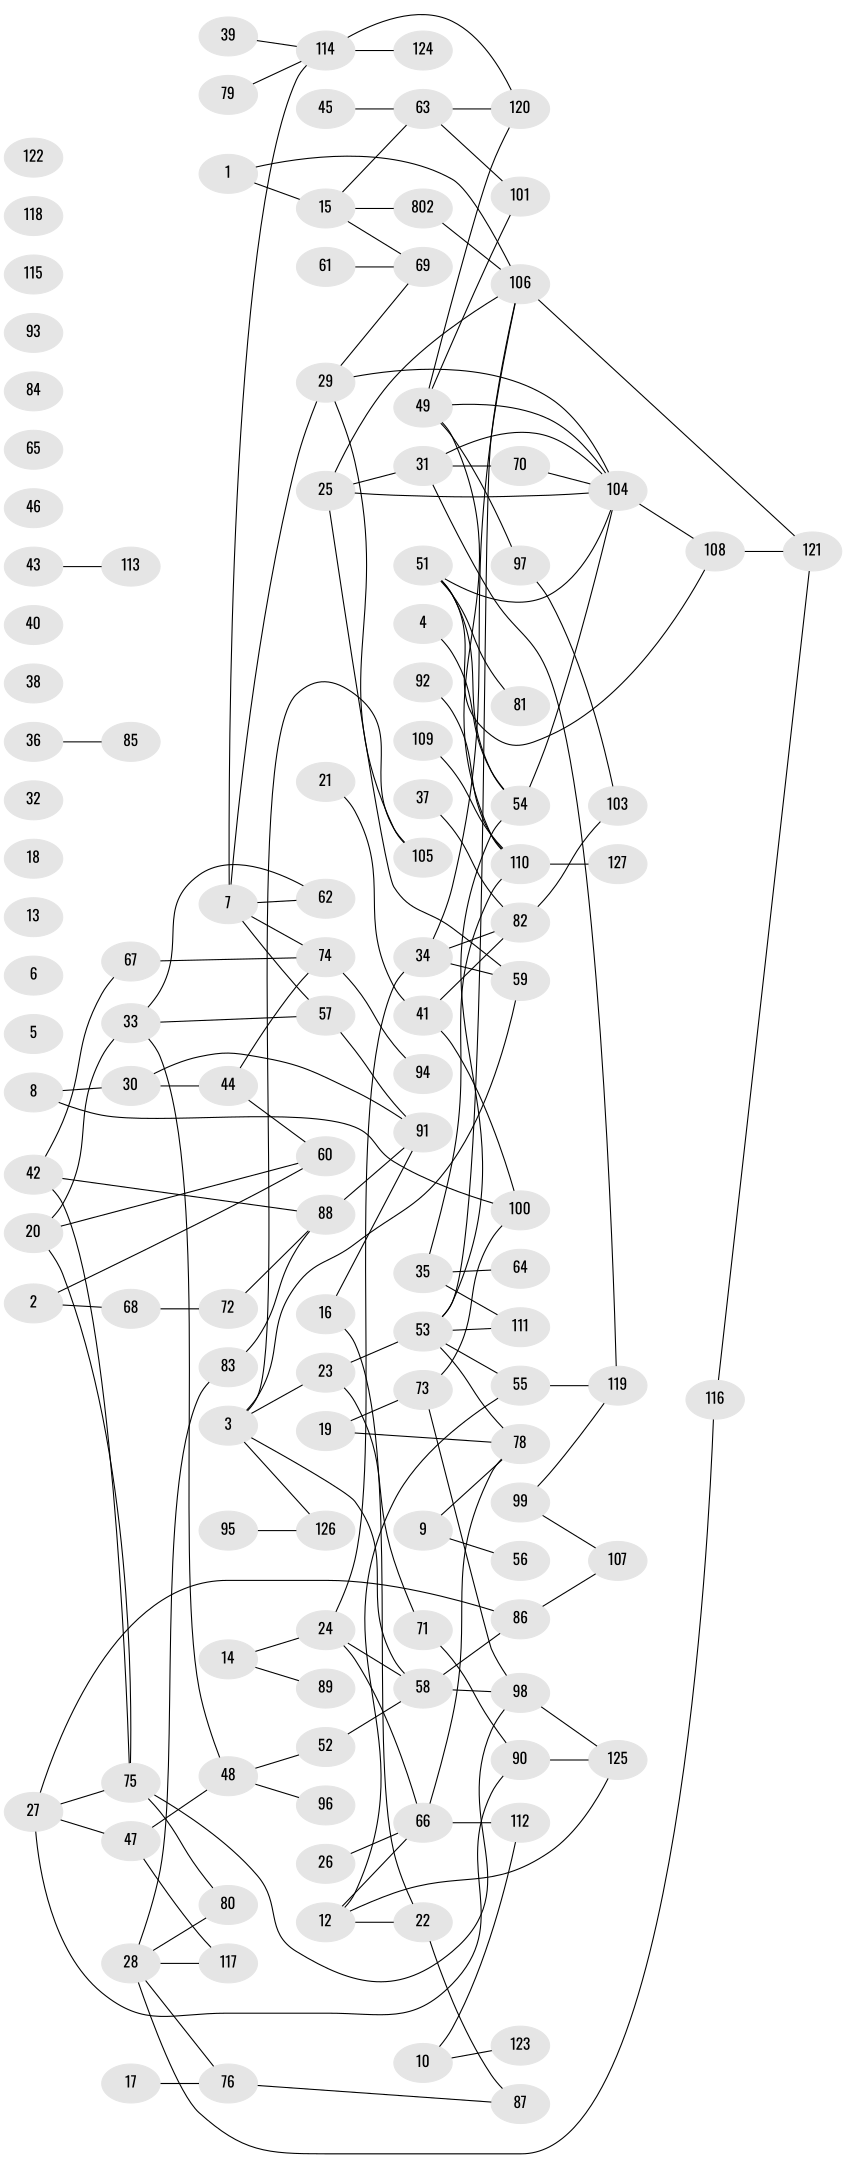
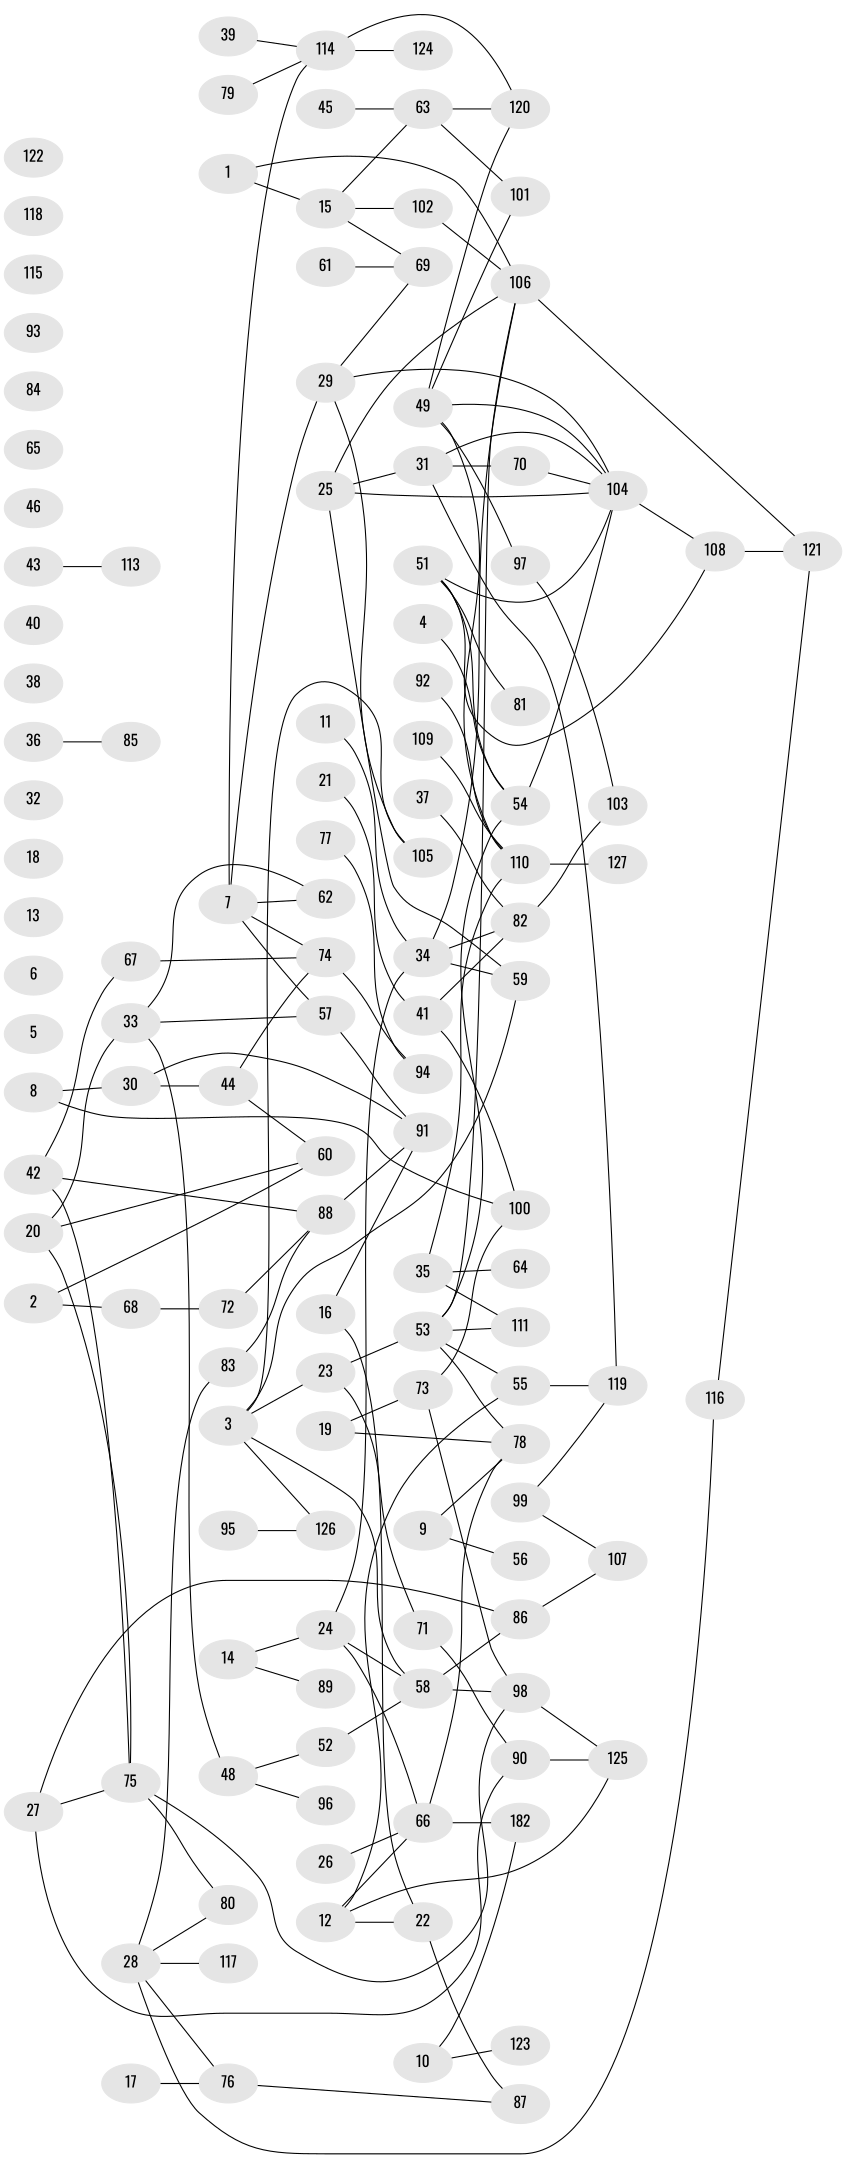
node "802": label "802" -> "102"
node "11": added
node "77": added
node "112": label "112" -> "182"
node "47": removed
